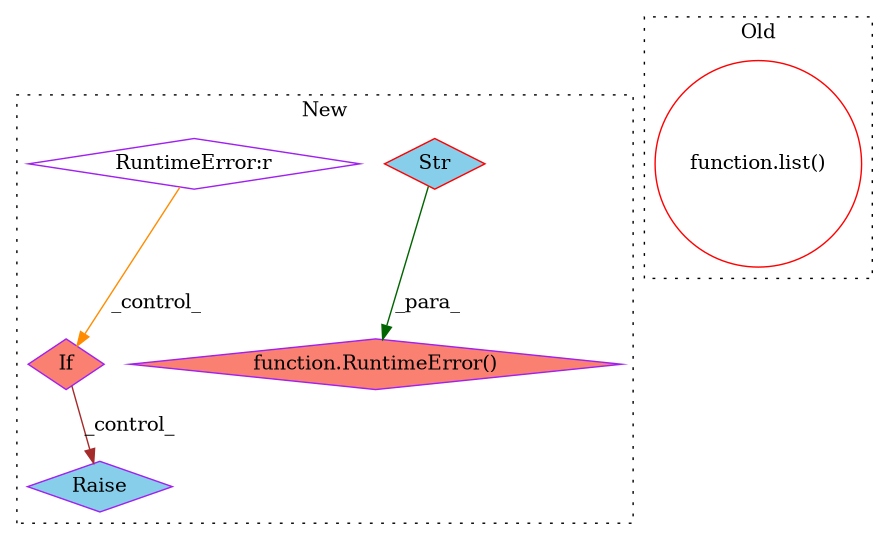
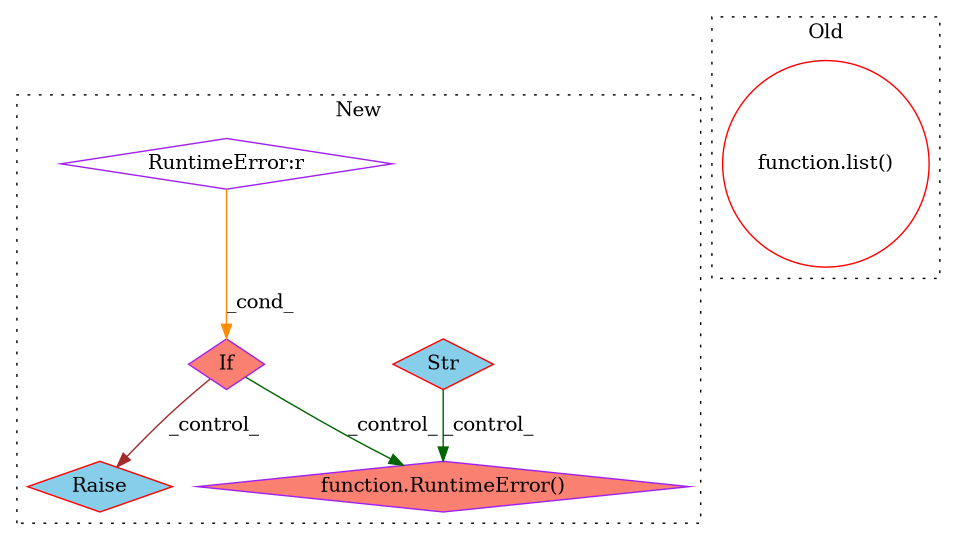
edge "RuntimeError:r" -> "If": label "_control_" -> "_cond_"
edge "Str" -> "function.RuntimeError()": label "_para_" -> "_control_"
edge "If" -> "function.RuntimeError()": added, label "_control_"
node "Raise": color purple -> red
